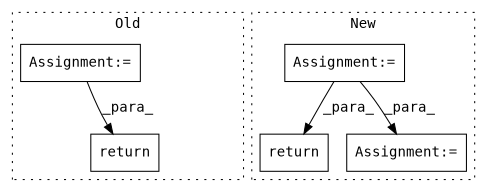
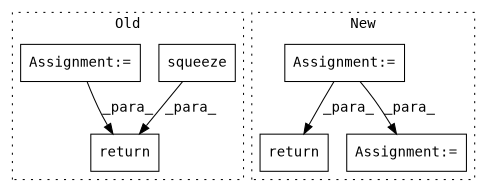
node "squeeze": added
